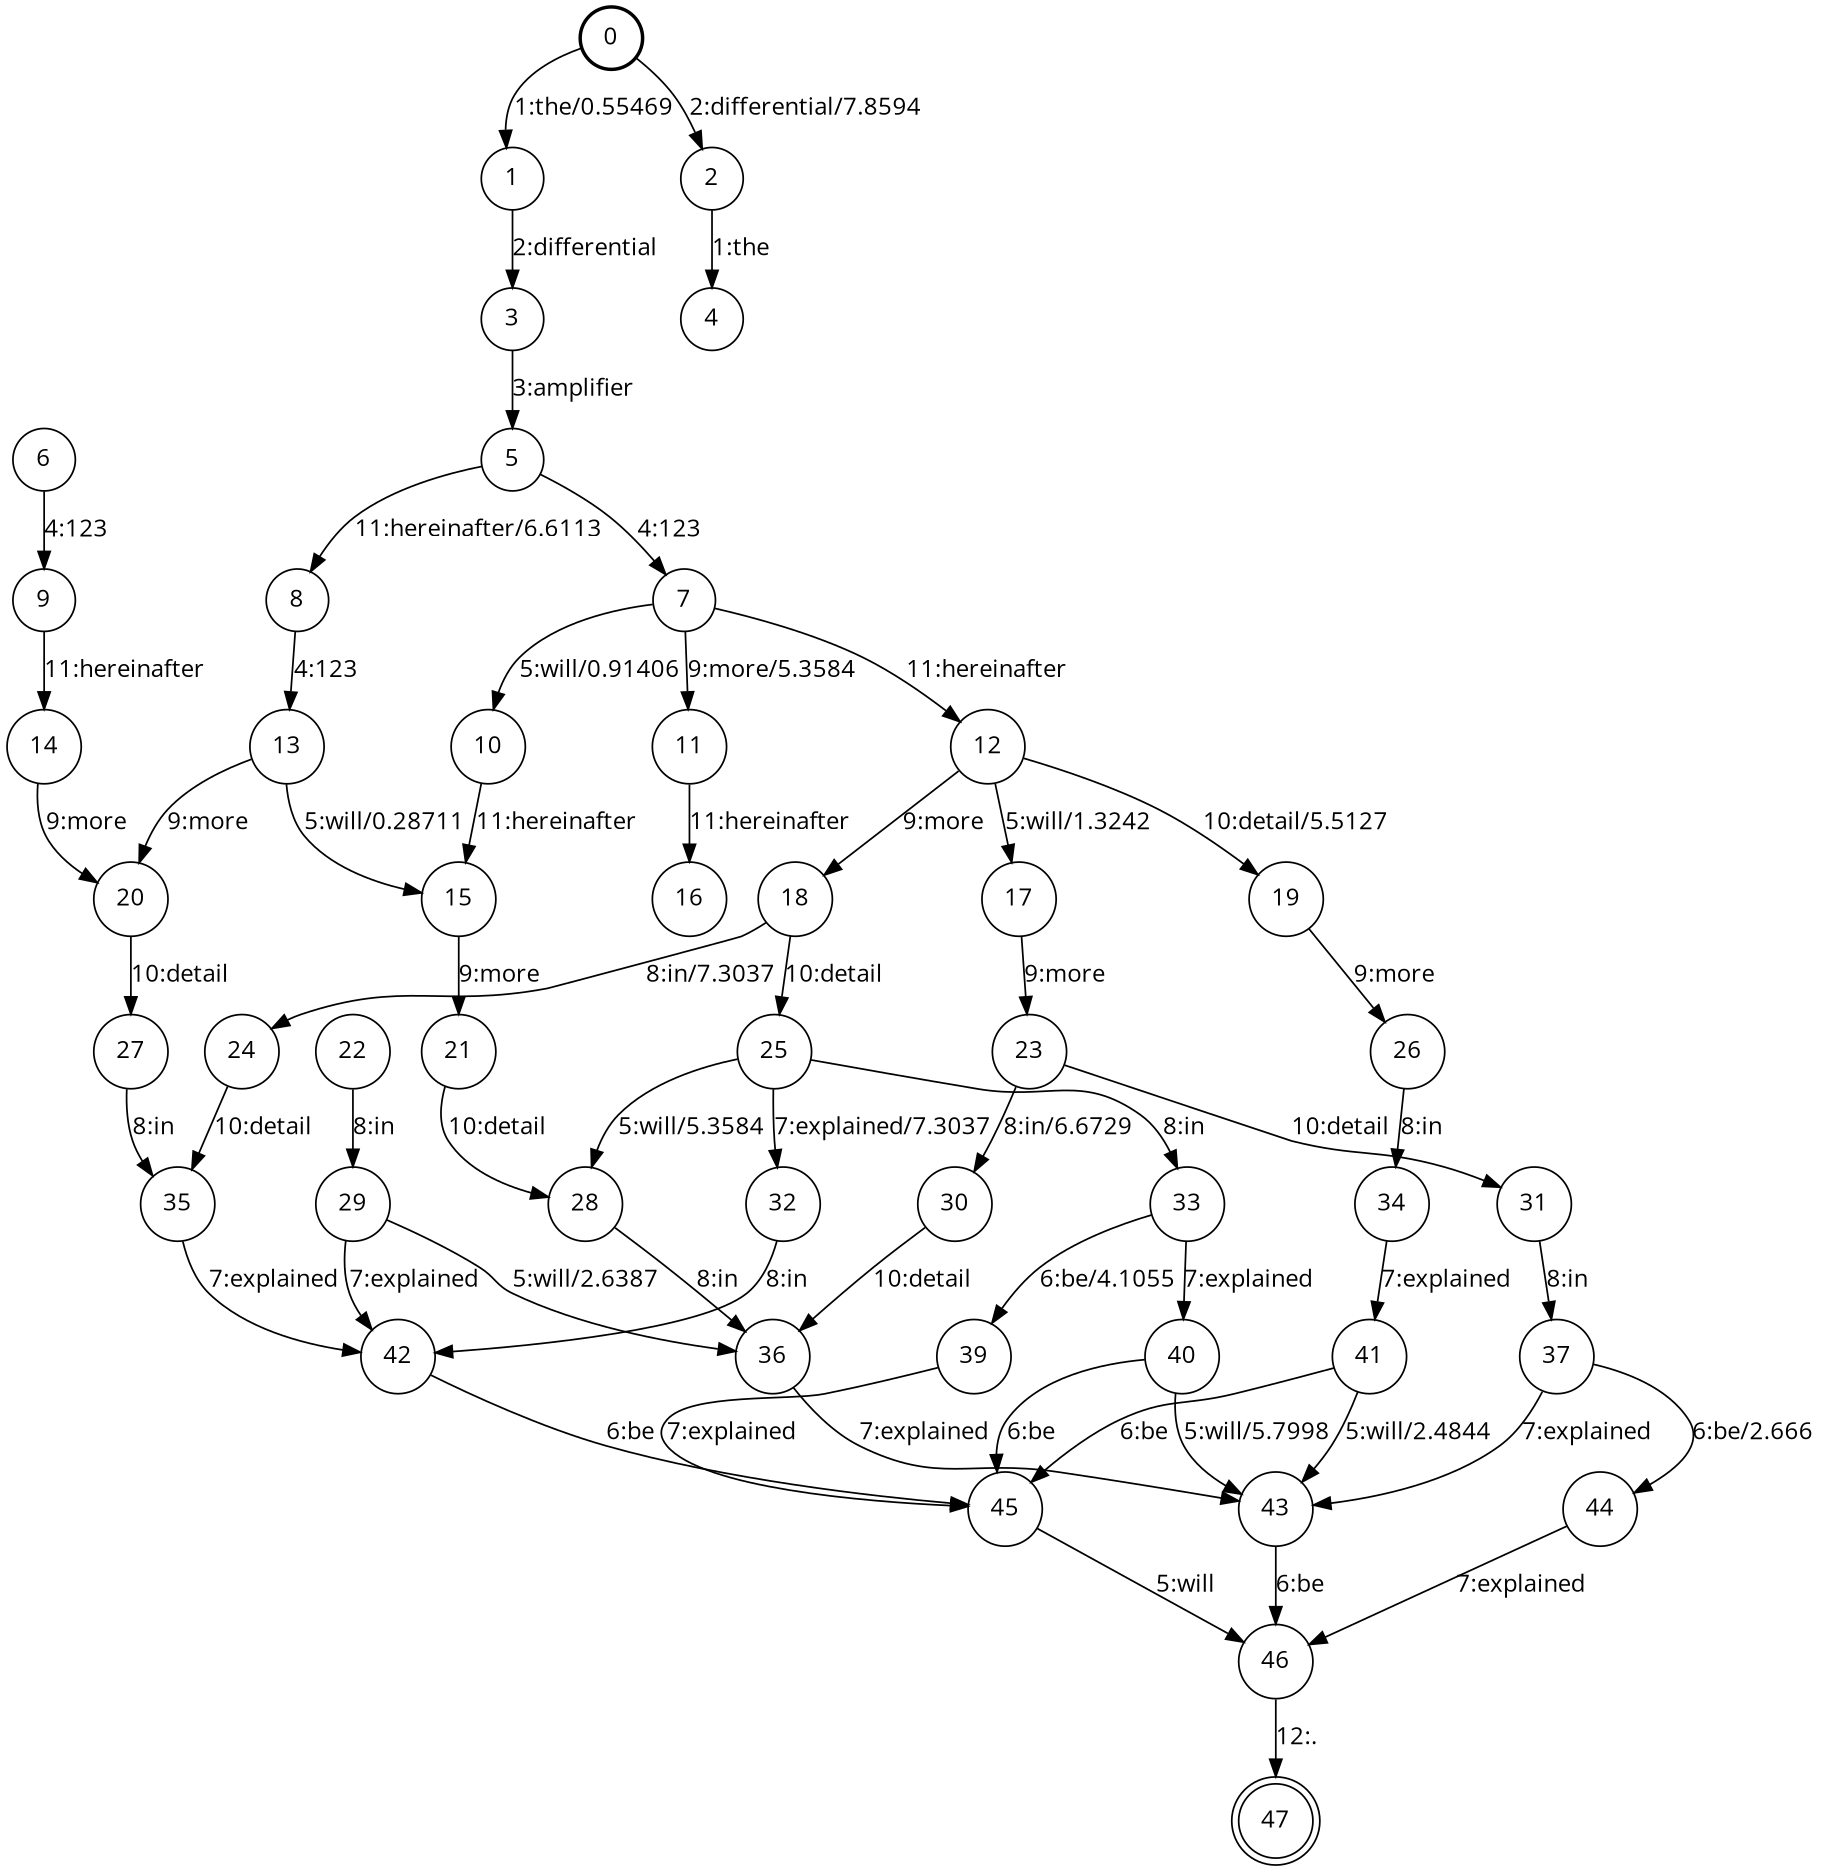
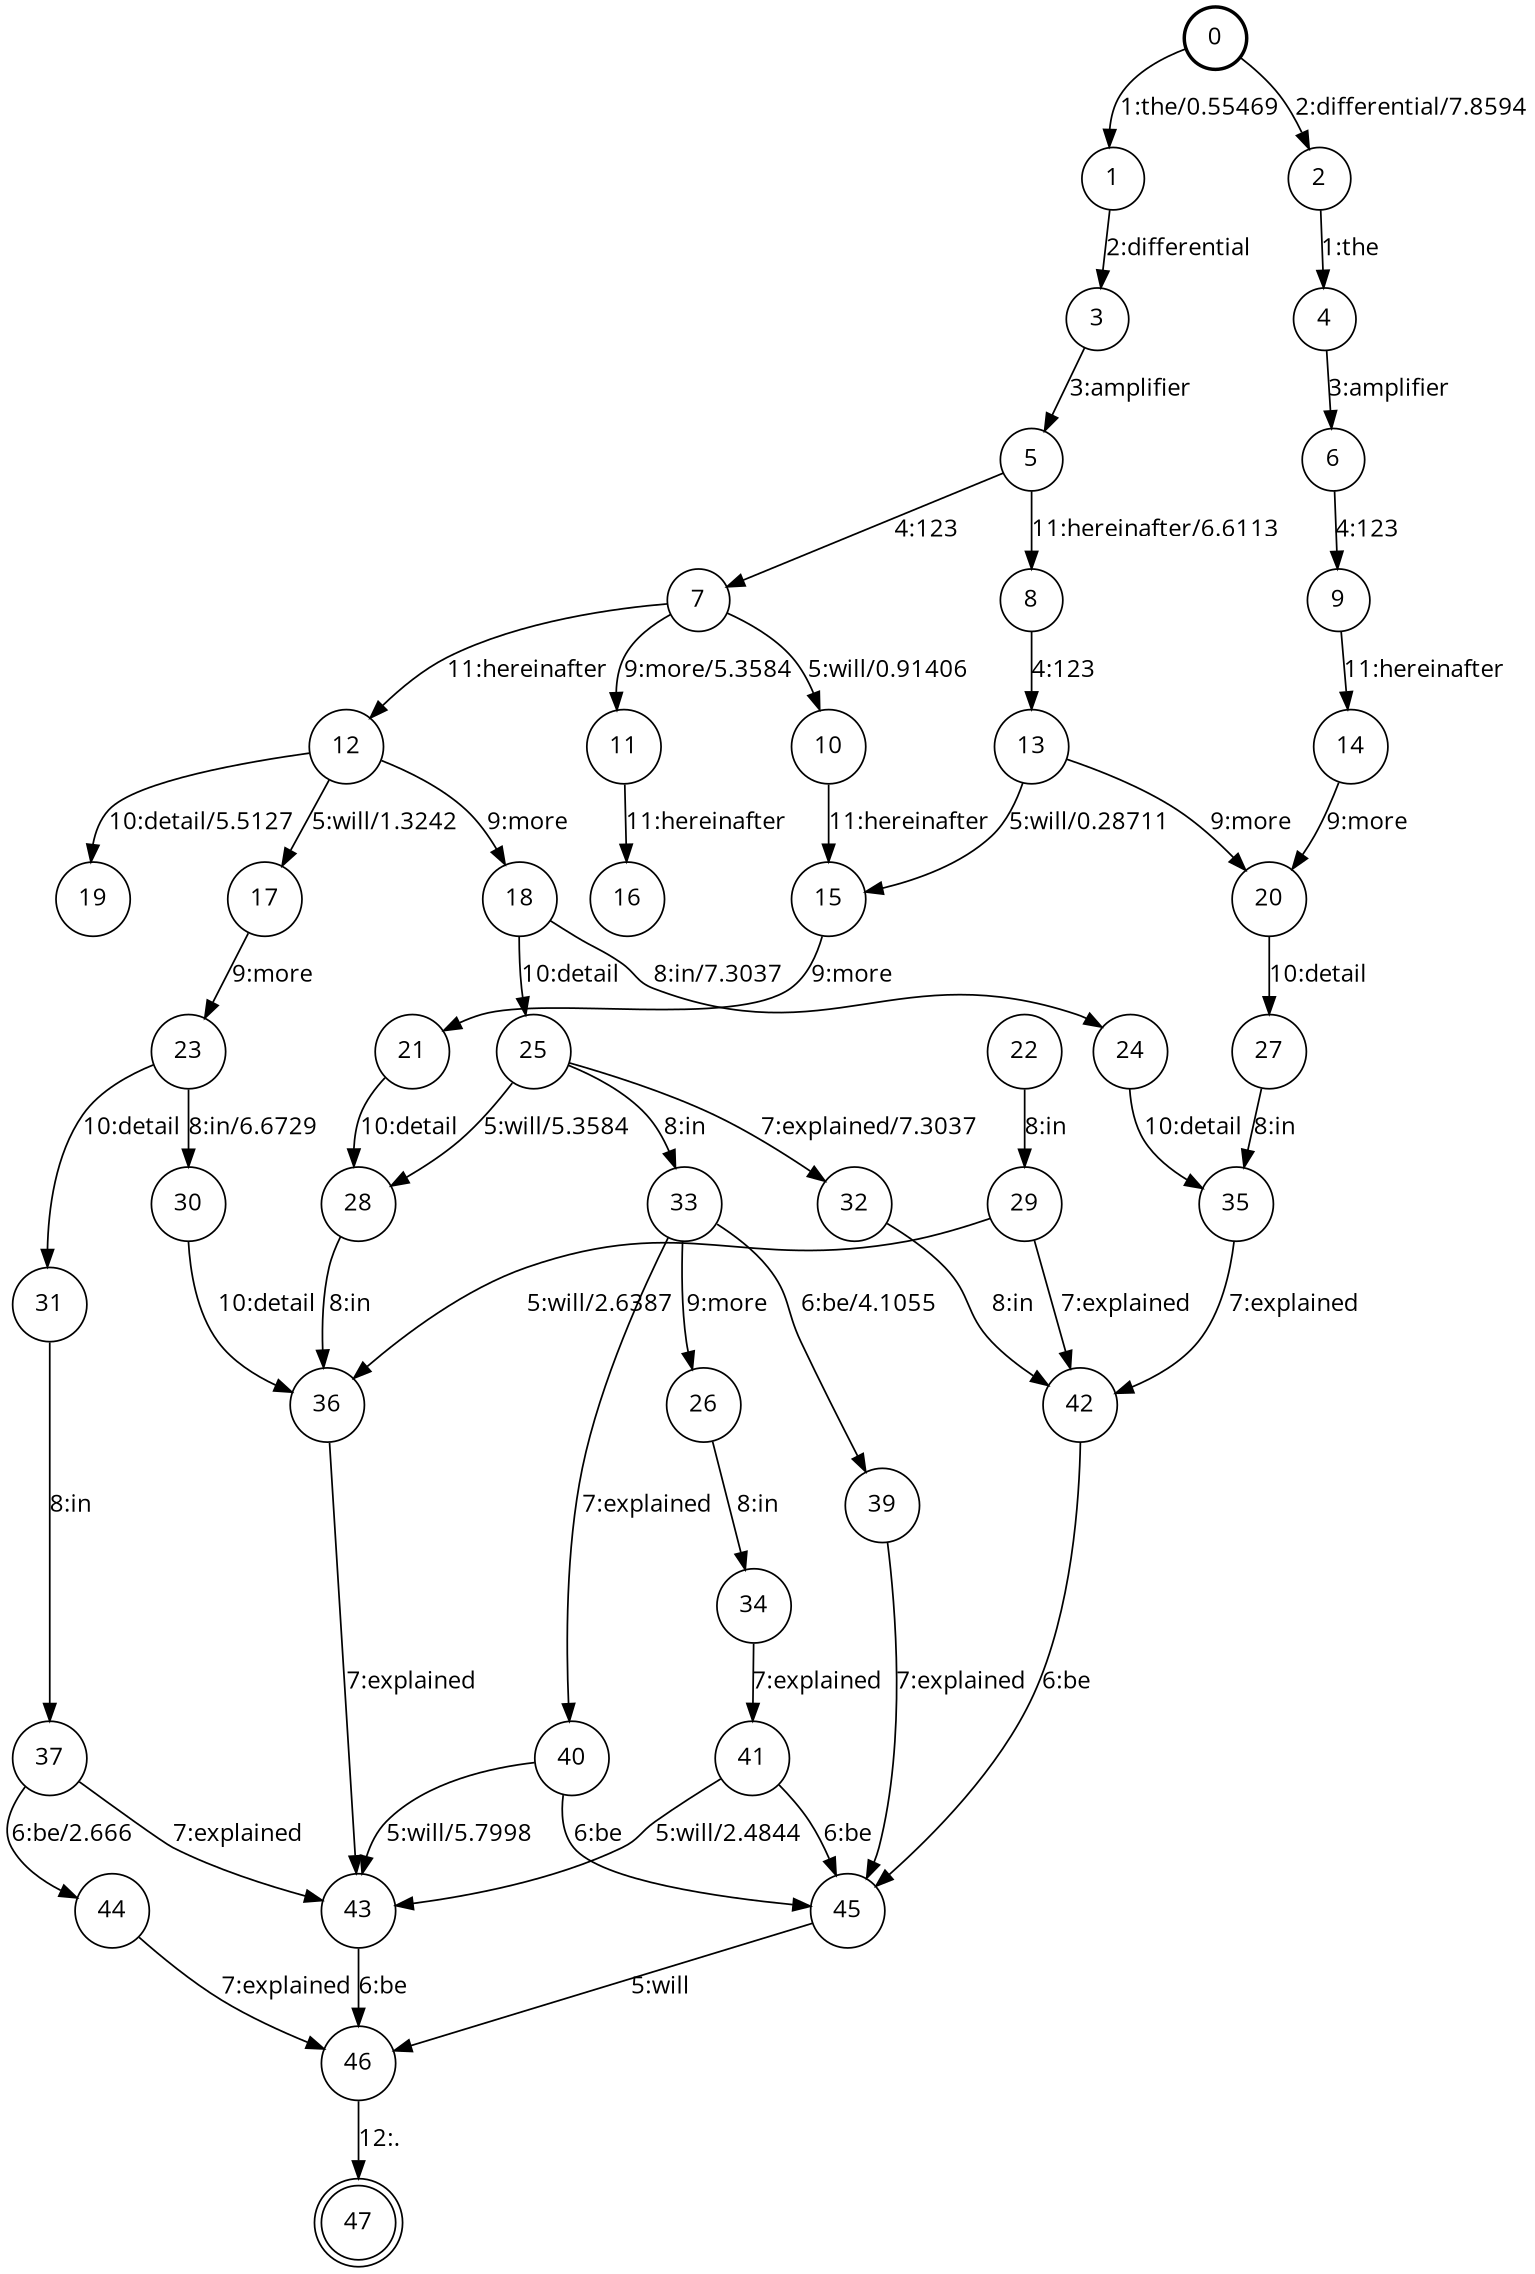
edge "4" -> "6": added, label "3:amplifier"
edge "19" -> "26": now "33" -> "26"
